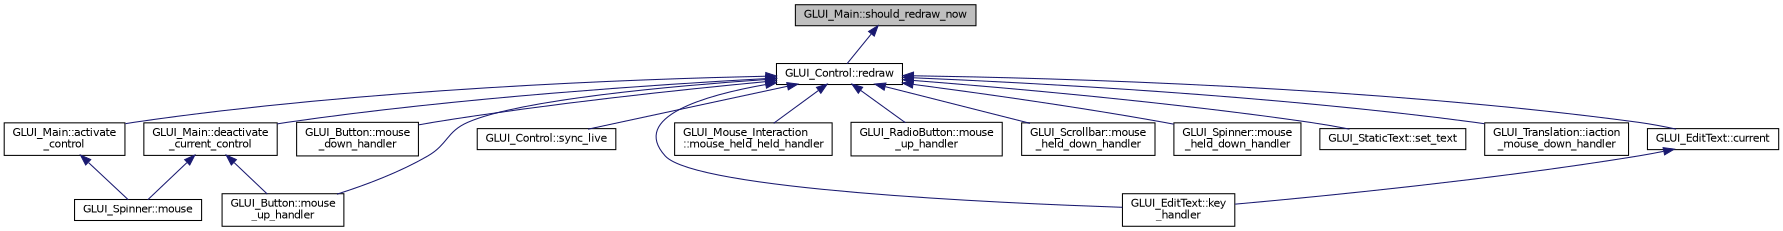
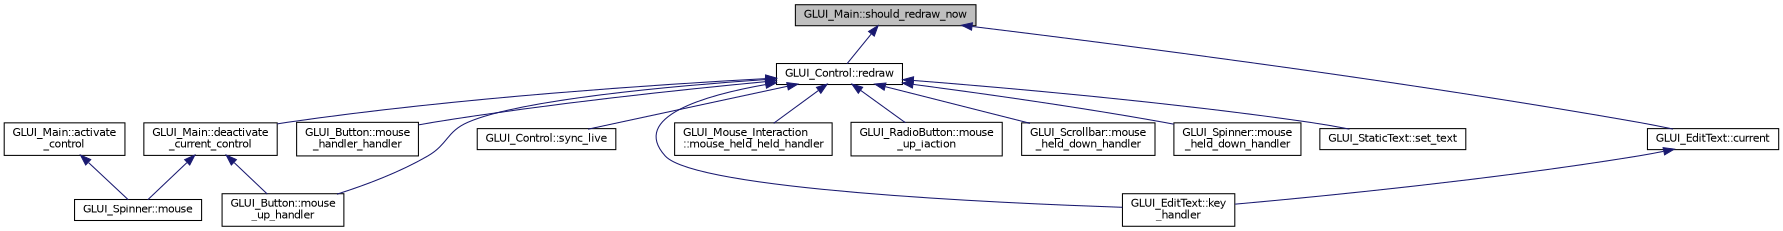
edge "GLUI_EditText::current" -> "GLUI_Control::redraw": now "GLUI_EditText::current" -> "GLUI_Main::should_redraw_now"
edge "GLUI_Main::activate _control" -> "GLUI_Control::redraw": removed
node "GLUI_Button::mouse _down_handler": label "GLUI_Button::mouse _down_handler" -> "GLUI_Button::mouse _handler_handler"
node "GLUI_RadioButton::mouse _up_handler": label "GLUI_RadioButton::mouse _up_handler" -> "GLUI_RadioButton::mouse _up_iaction"
node "GLUI_Translation::iaction _mouse_down_handler": removed
